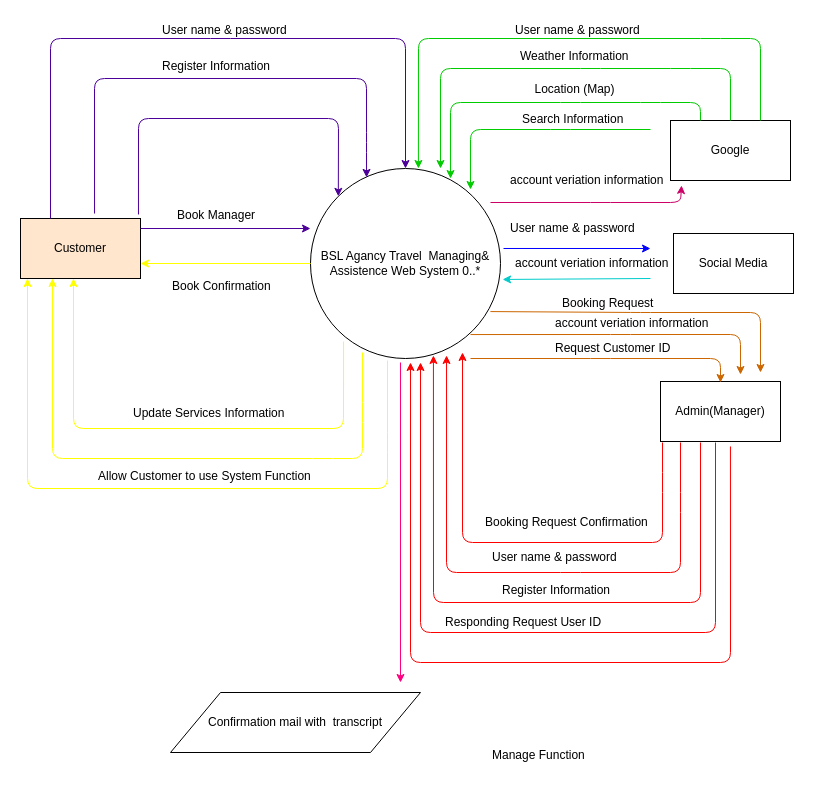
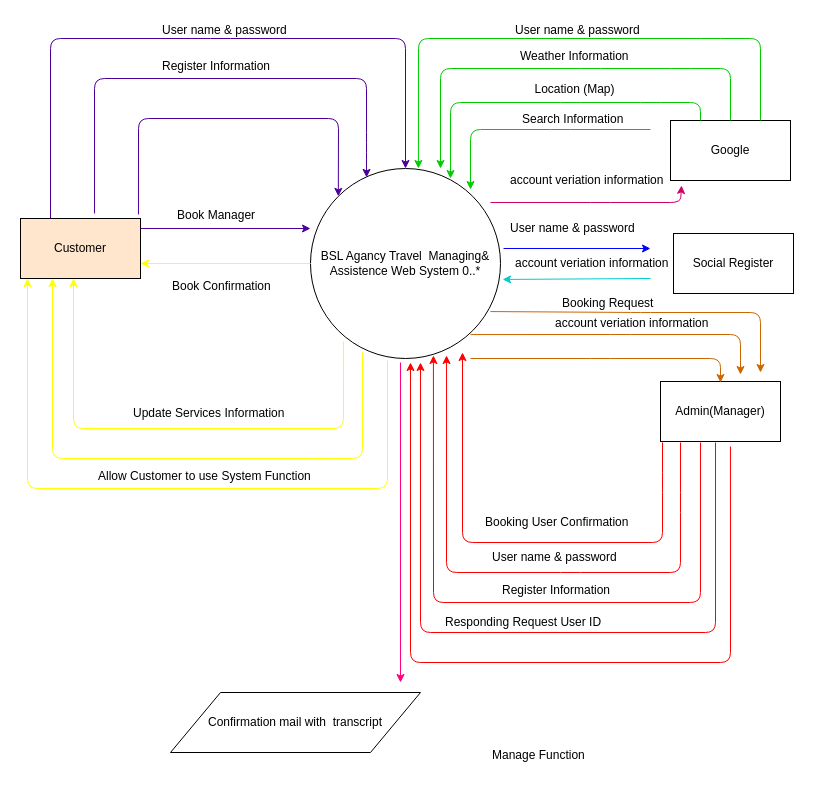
node "Social Media": label "Social Media" -> "Social Register"
node "Request Customer ID": removed
node "Booking Request Confirmation": label "Booking Request Confirmation" -> "Booking User Confirmation"
